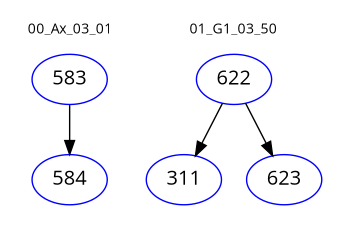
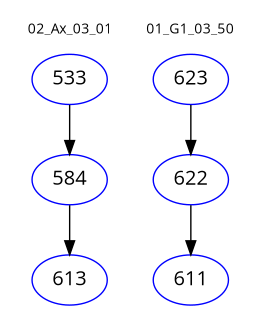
cluster "00_Ax_03_01": label "00_Ax_03_01" -> "02_Ax_03_01"
node "583": label "583" -> "533"
edge "622" -> "623": reversed
node "311": label "311" -> "611"
node "613": added
